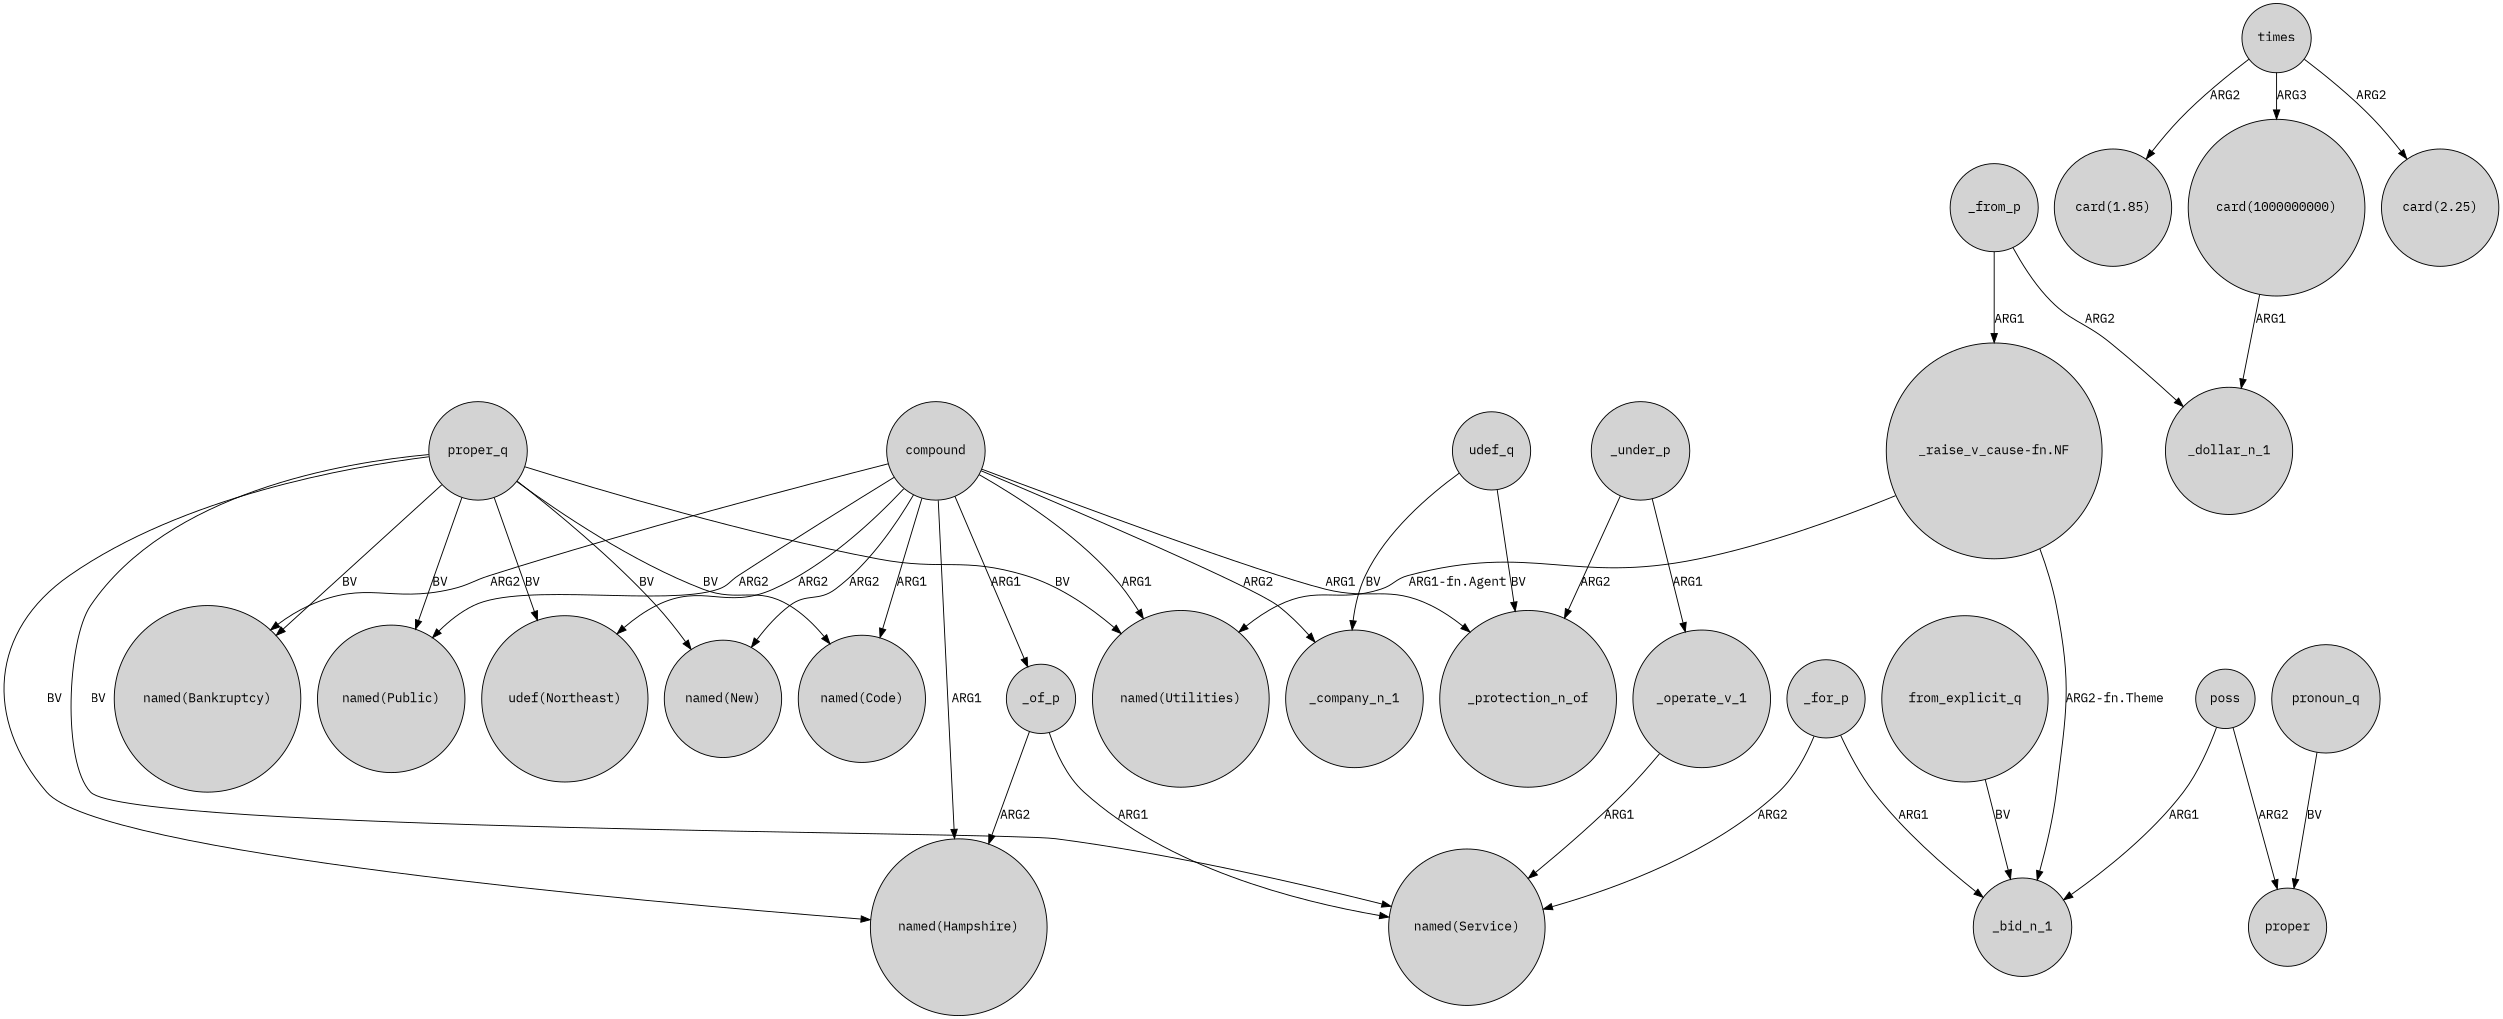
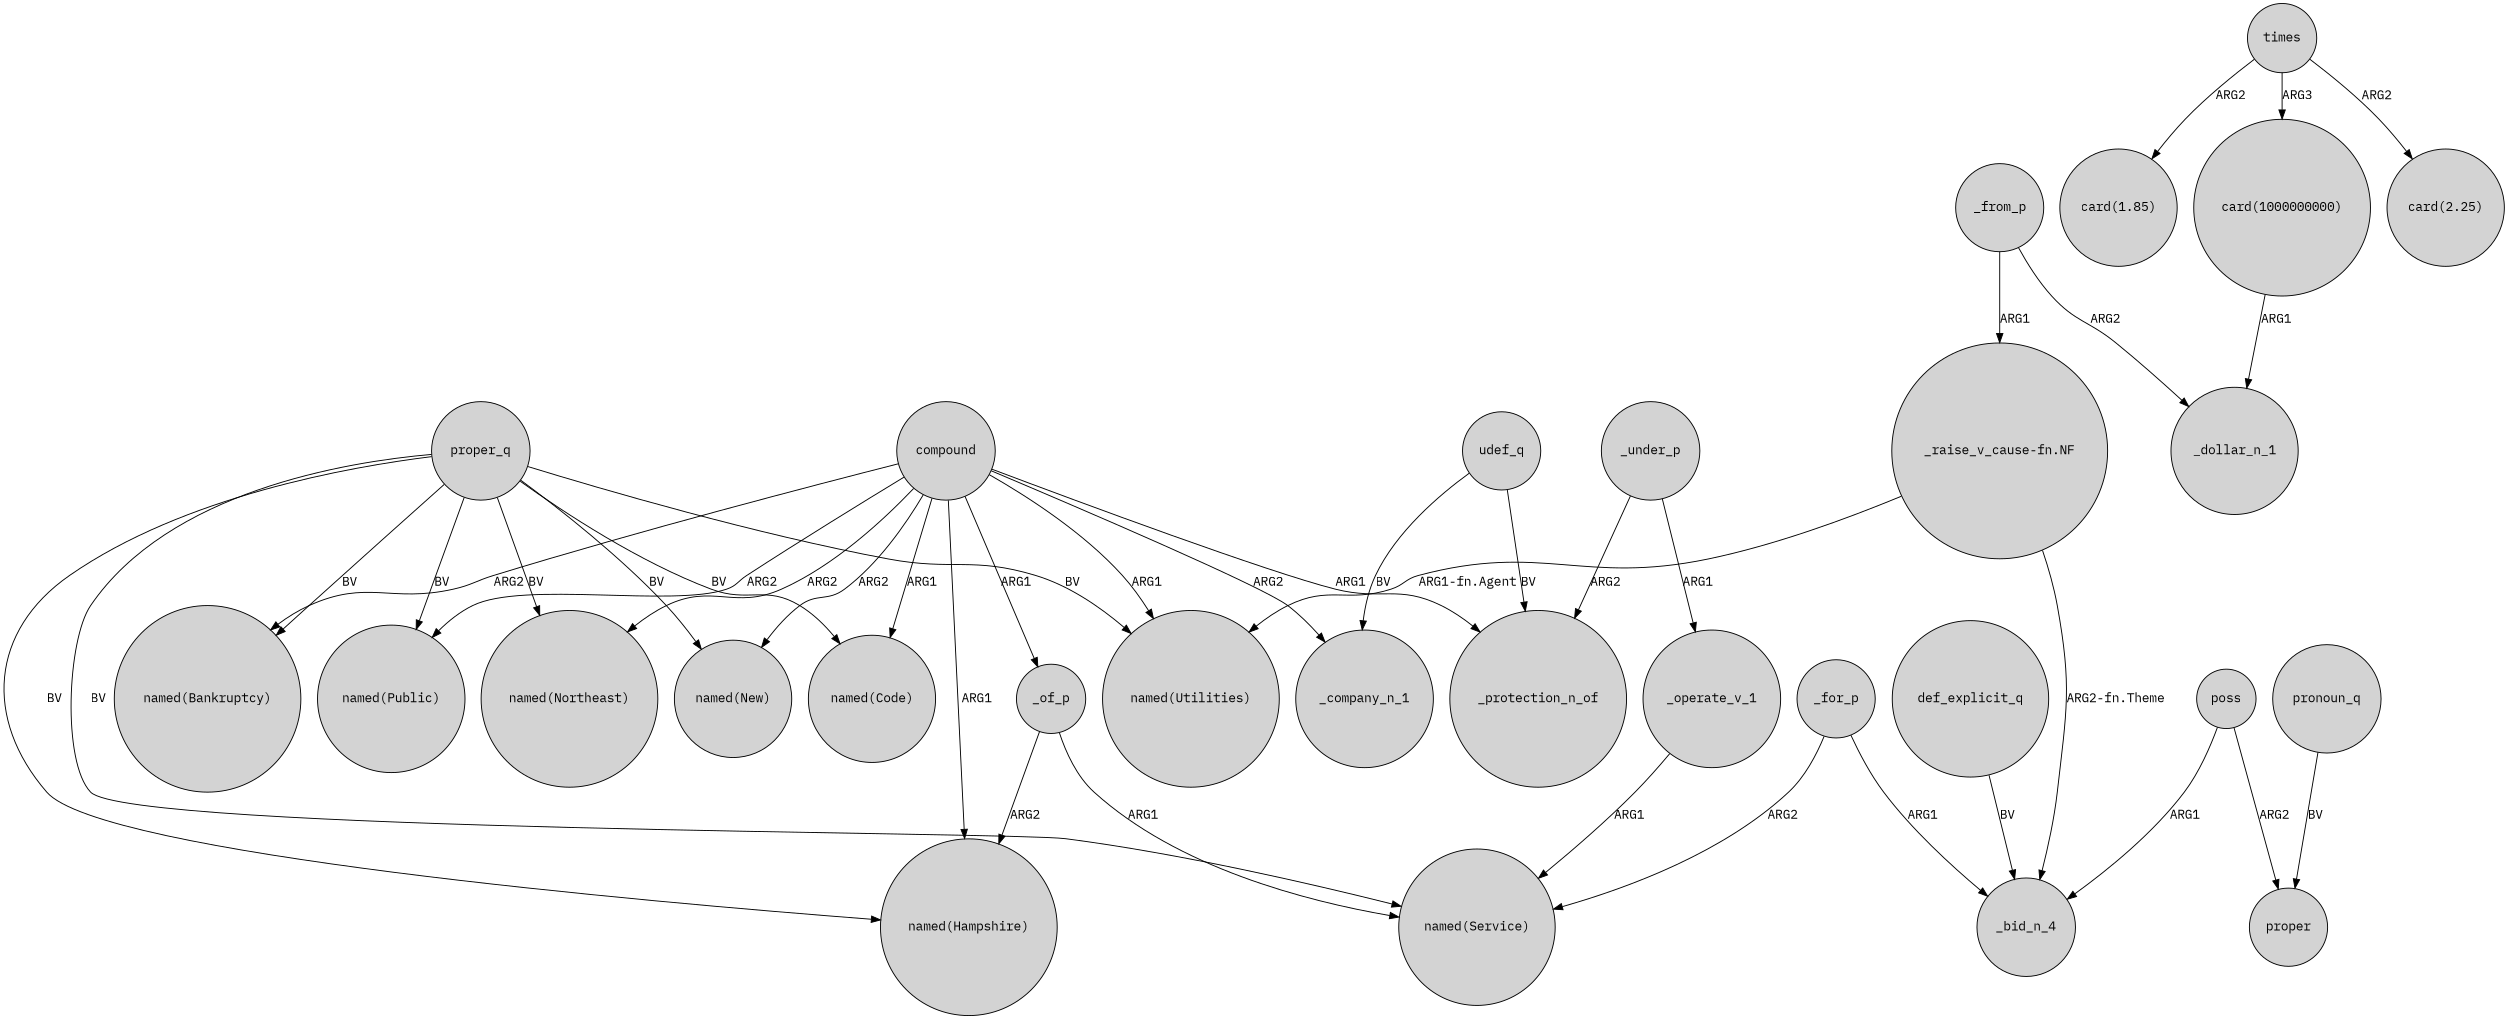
node "udef(Northeast)": label "udef(Northeast)" -> "named(Northeast)"
node "from_explicit_q": label "from_explicit_q" -> "def_explicit_q"
node "_bid_n_1": label "_bid_n_1" -> "_bid_n_4"
